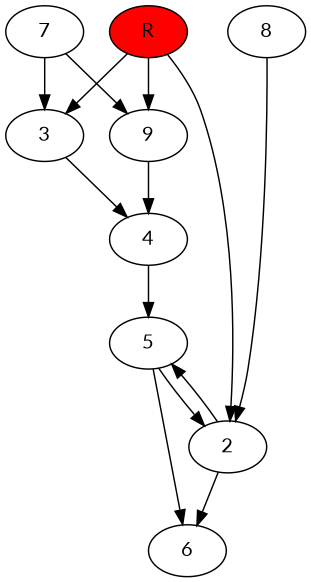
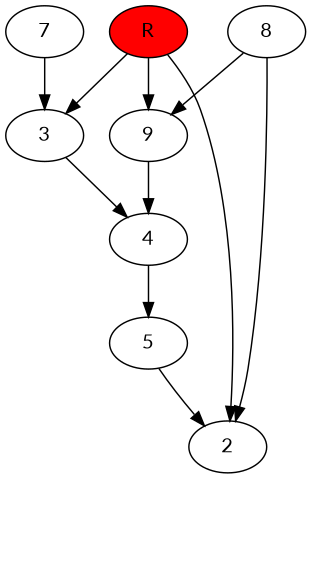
edge "7" -> "9": now "8" -> "9"
edge "2" -> "5": removed
node "6": removed
